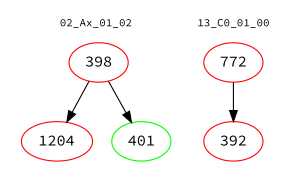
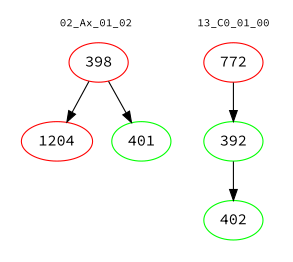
node "392": color red -> green
node "402": added
